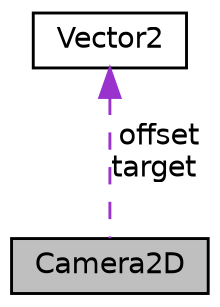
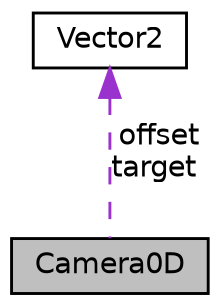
node "Camera2D": label "Camera2D" -> "Camera0D"
